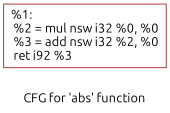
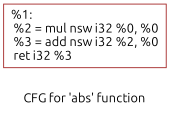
node "%1:": text "ret i92 %3" -> "ret i32 %3"
